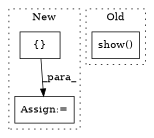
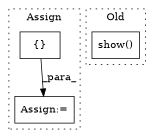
cluster "New": label "New" -> "Assign"
